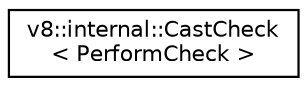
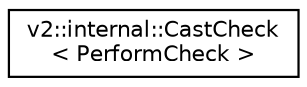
node "v8::internal::CastCheck < PerformCheck >": label "v8::internal::CastCheck < PerformCheck >" -> "v2::internal::CastCheck < PerformCheck >"
